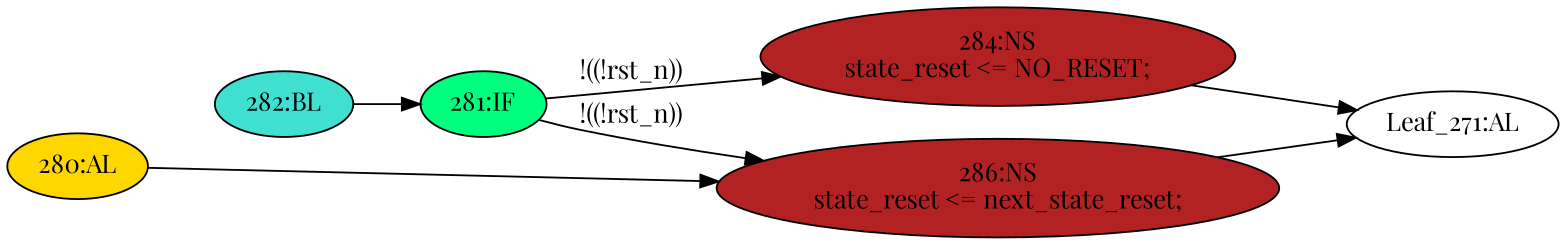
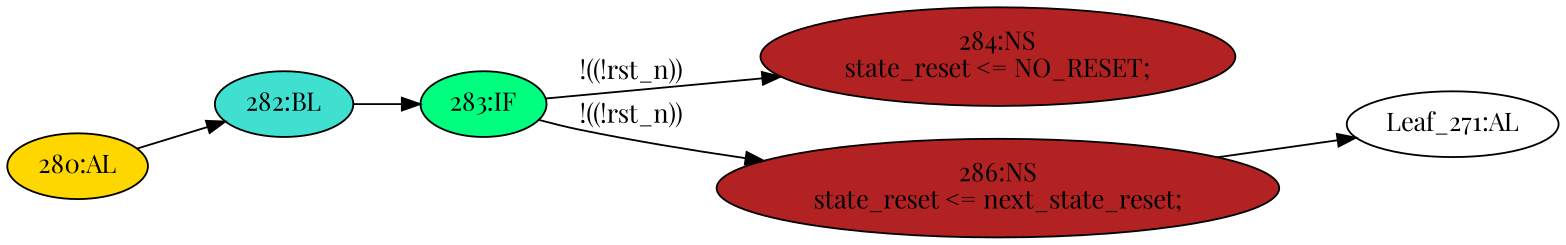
edge "284:NS state_reset <= NO_RESET;" -> "Leaf_271:AL": removed
node "281:IF": label "281:IF" -> "283:IF"
edge "280:AL" -> "286:NS state_reset <= next_state_reset;": now "280:AL" -> "282:BL"
